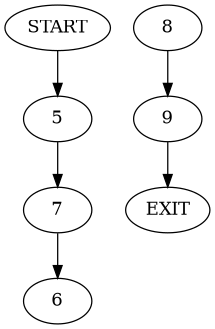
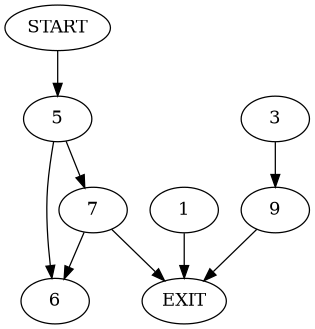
node "8": label "8" -> "3"
edge "5" -> "6": added
node "1": added
edge "7" -> "EXIT": added
